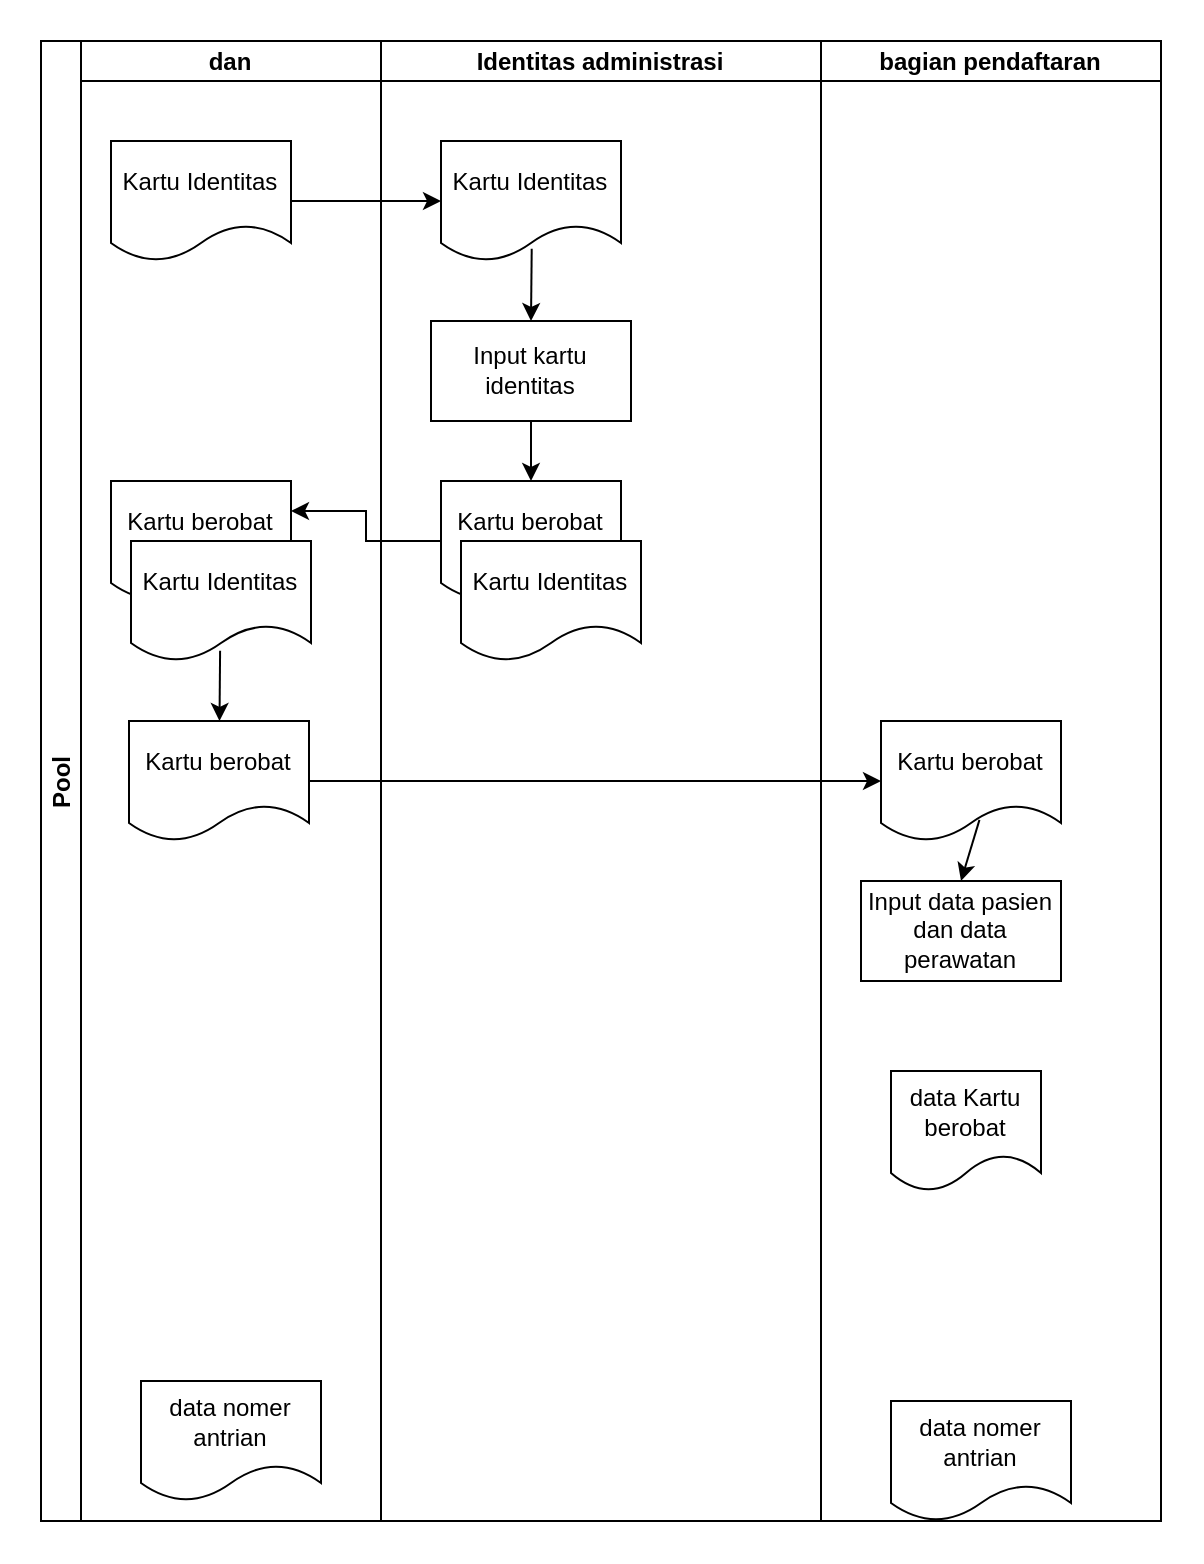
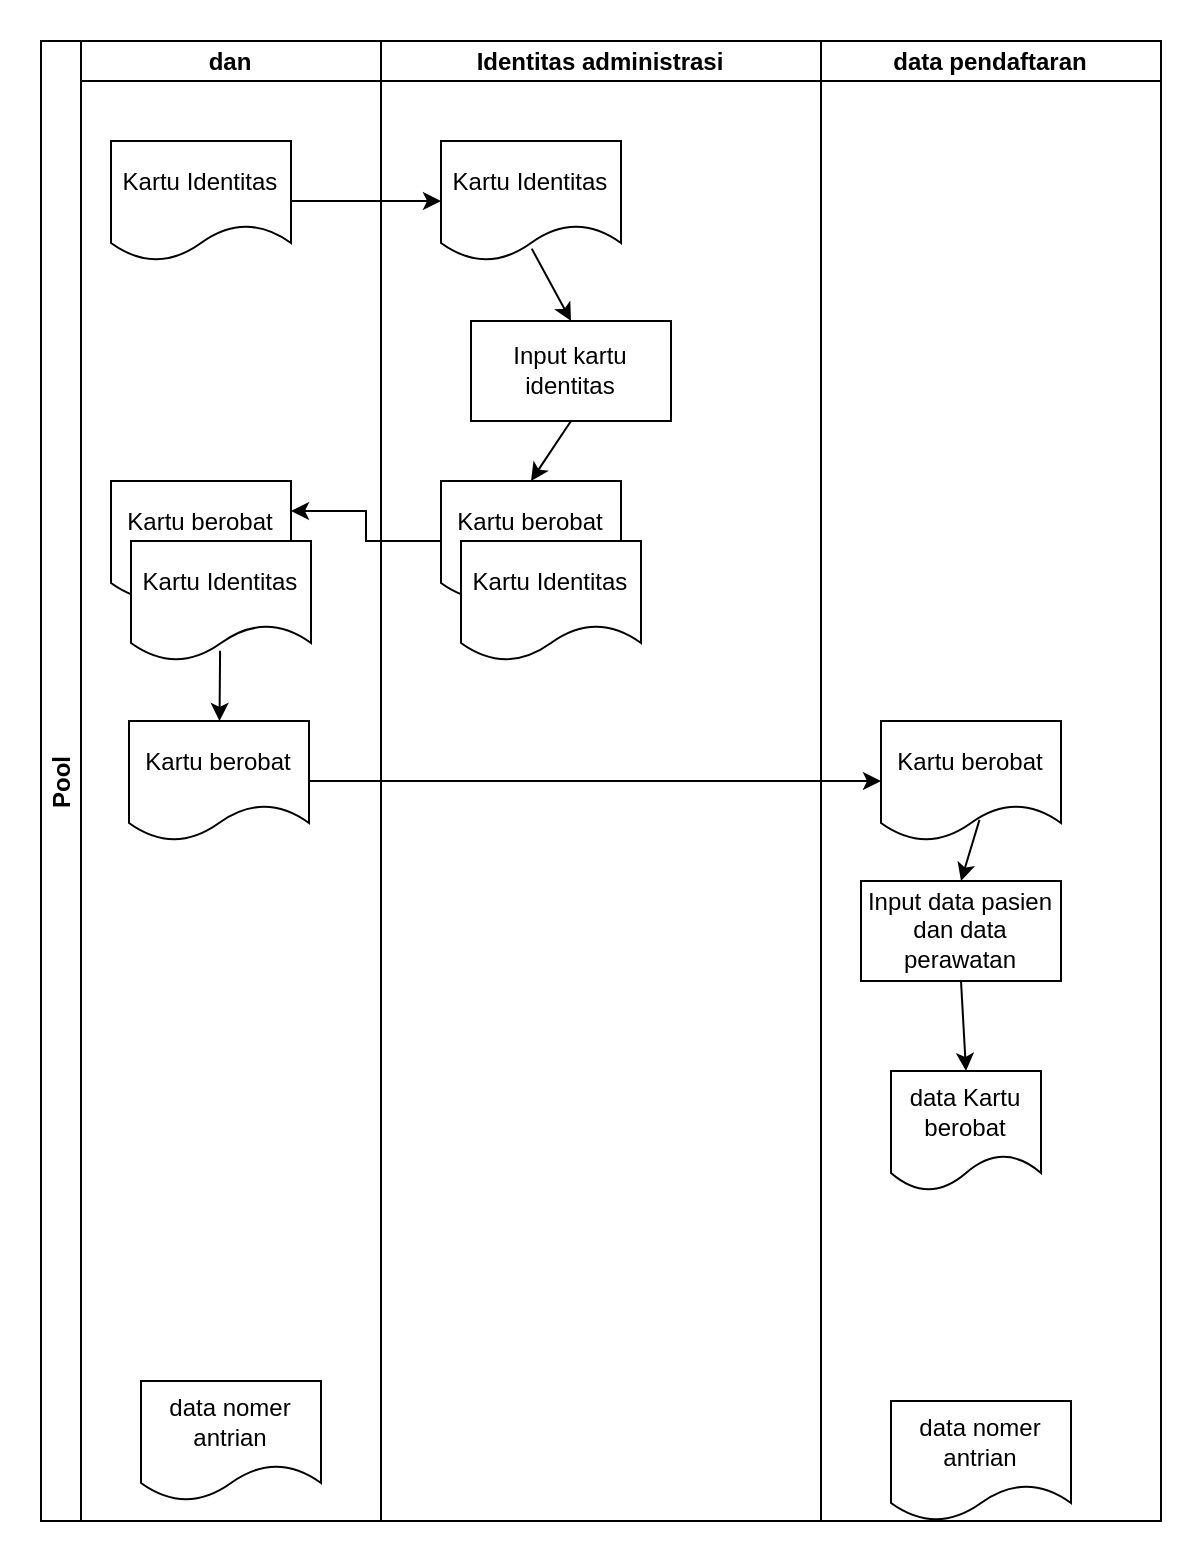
node "bagian pendaftaran": label "bagian pendaftaran" -> "data pendaftaran"
node "Input kartu identitas": moved (531, 371) -> (571, 371)
edge "Input data pasien dan data perawatan" -> "data Kartu berobat": added
